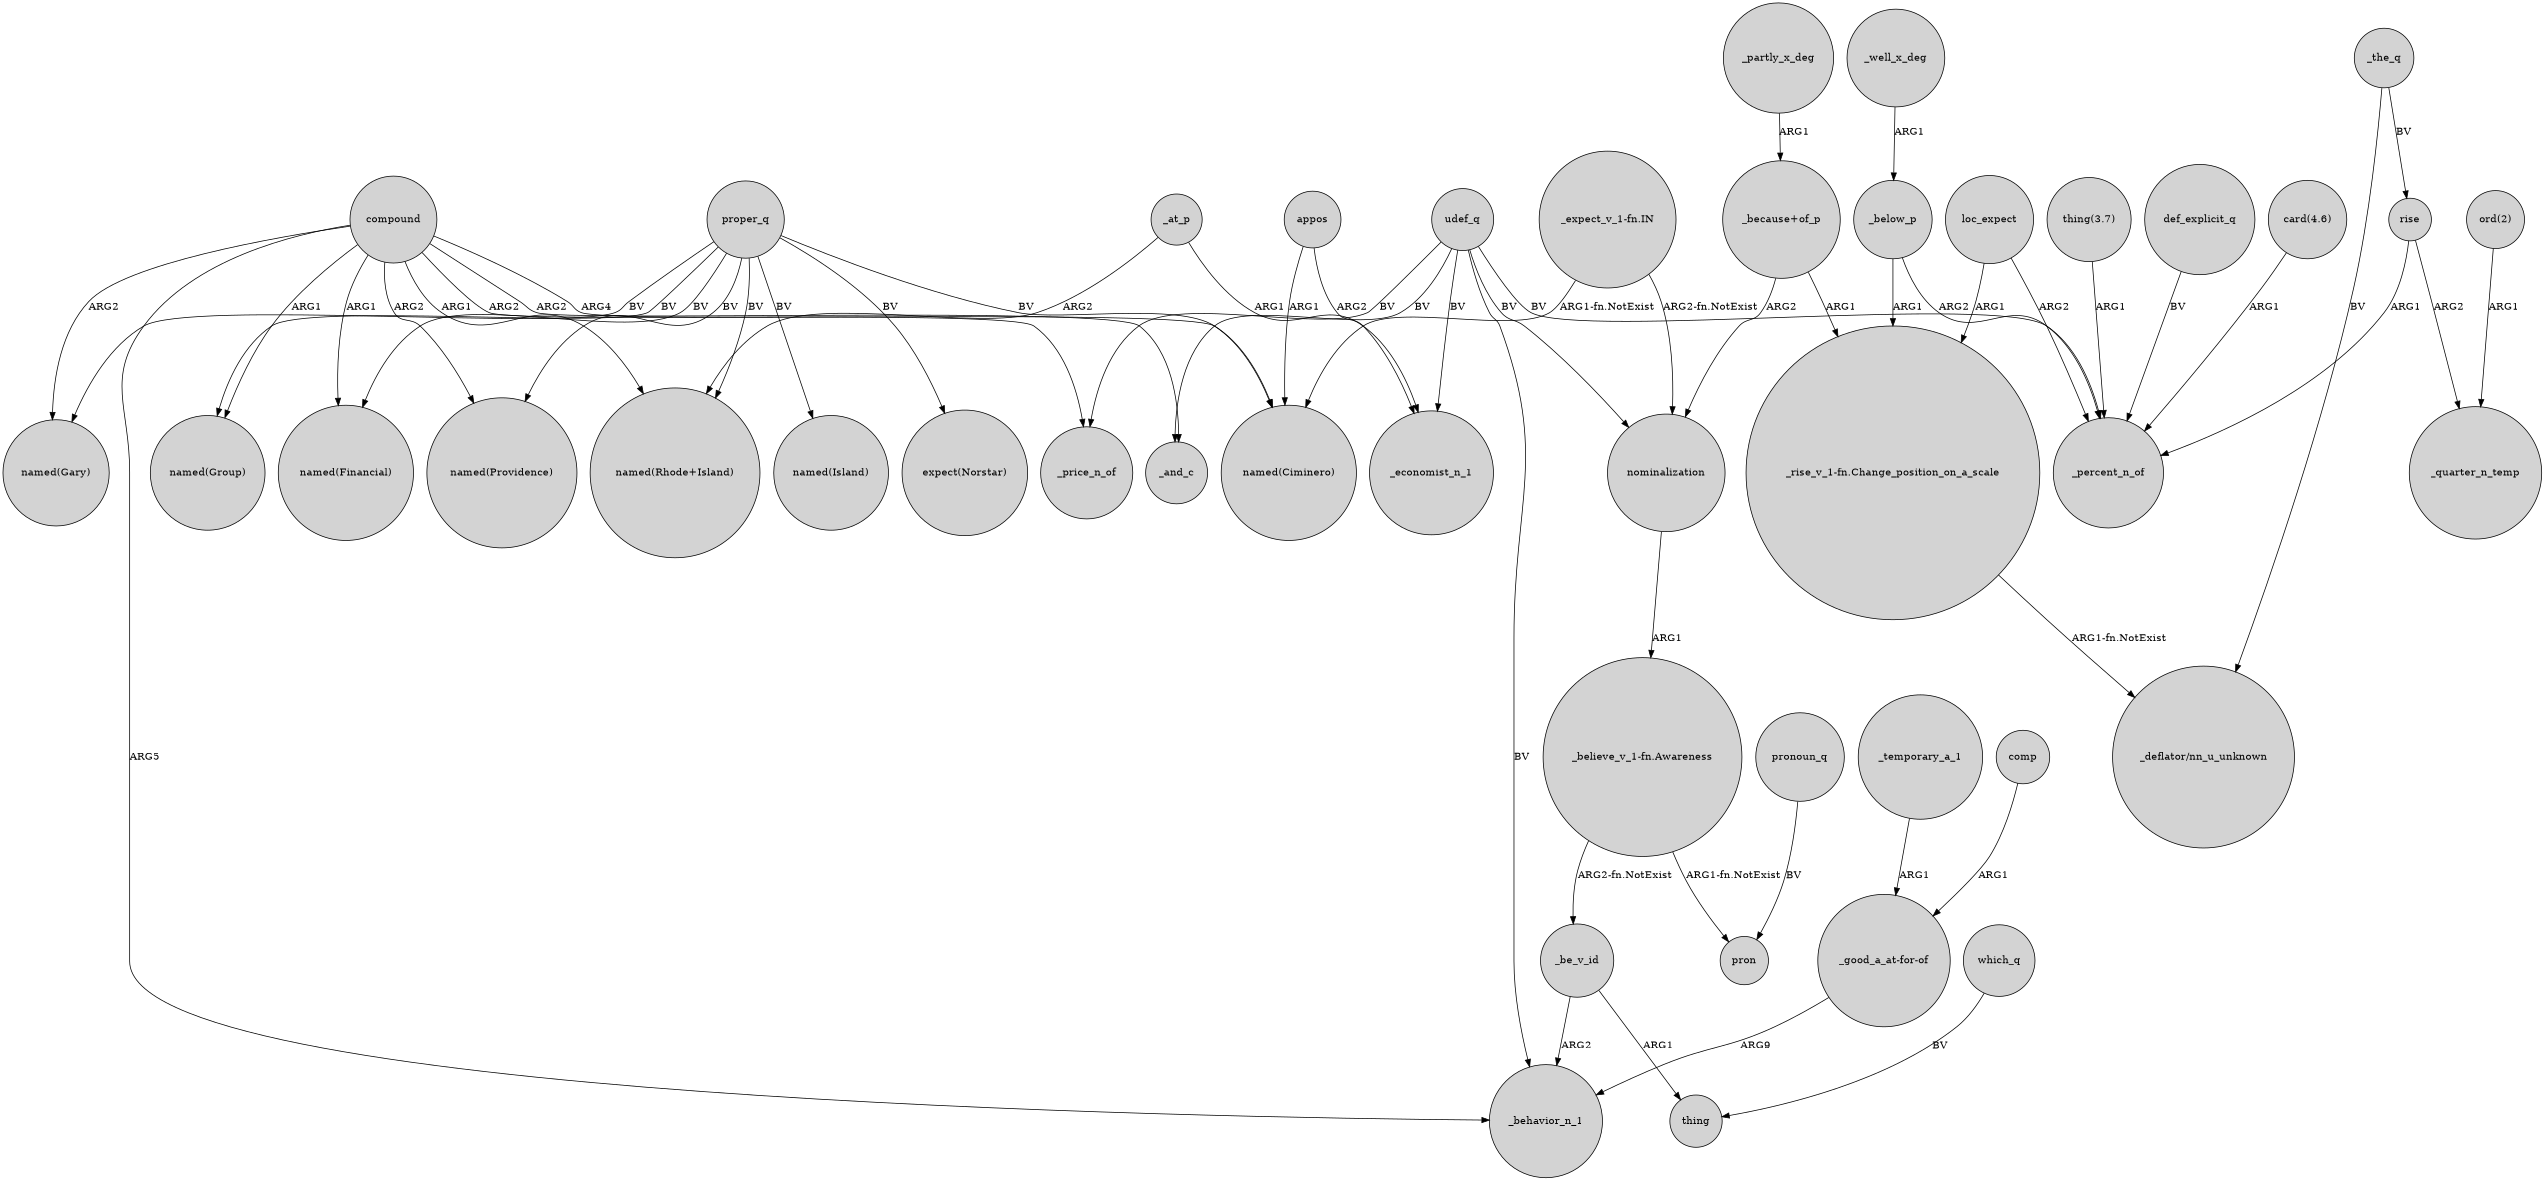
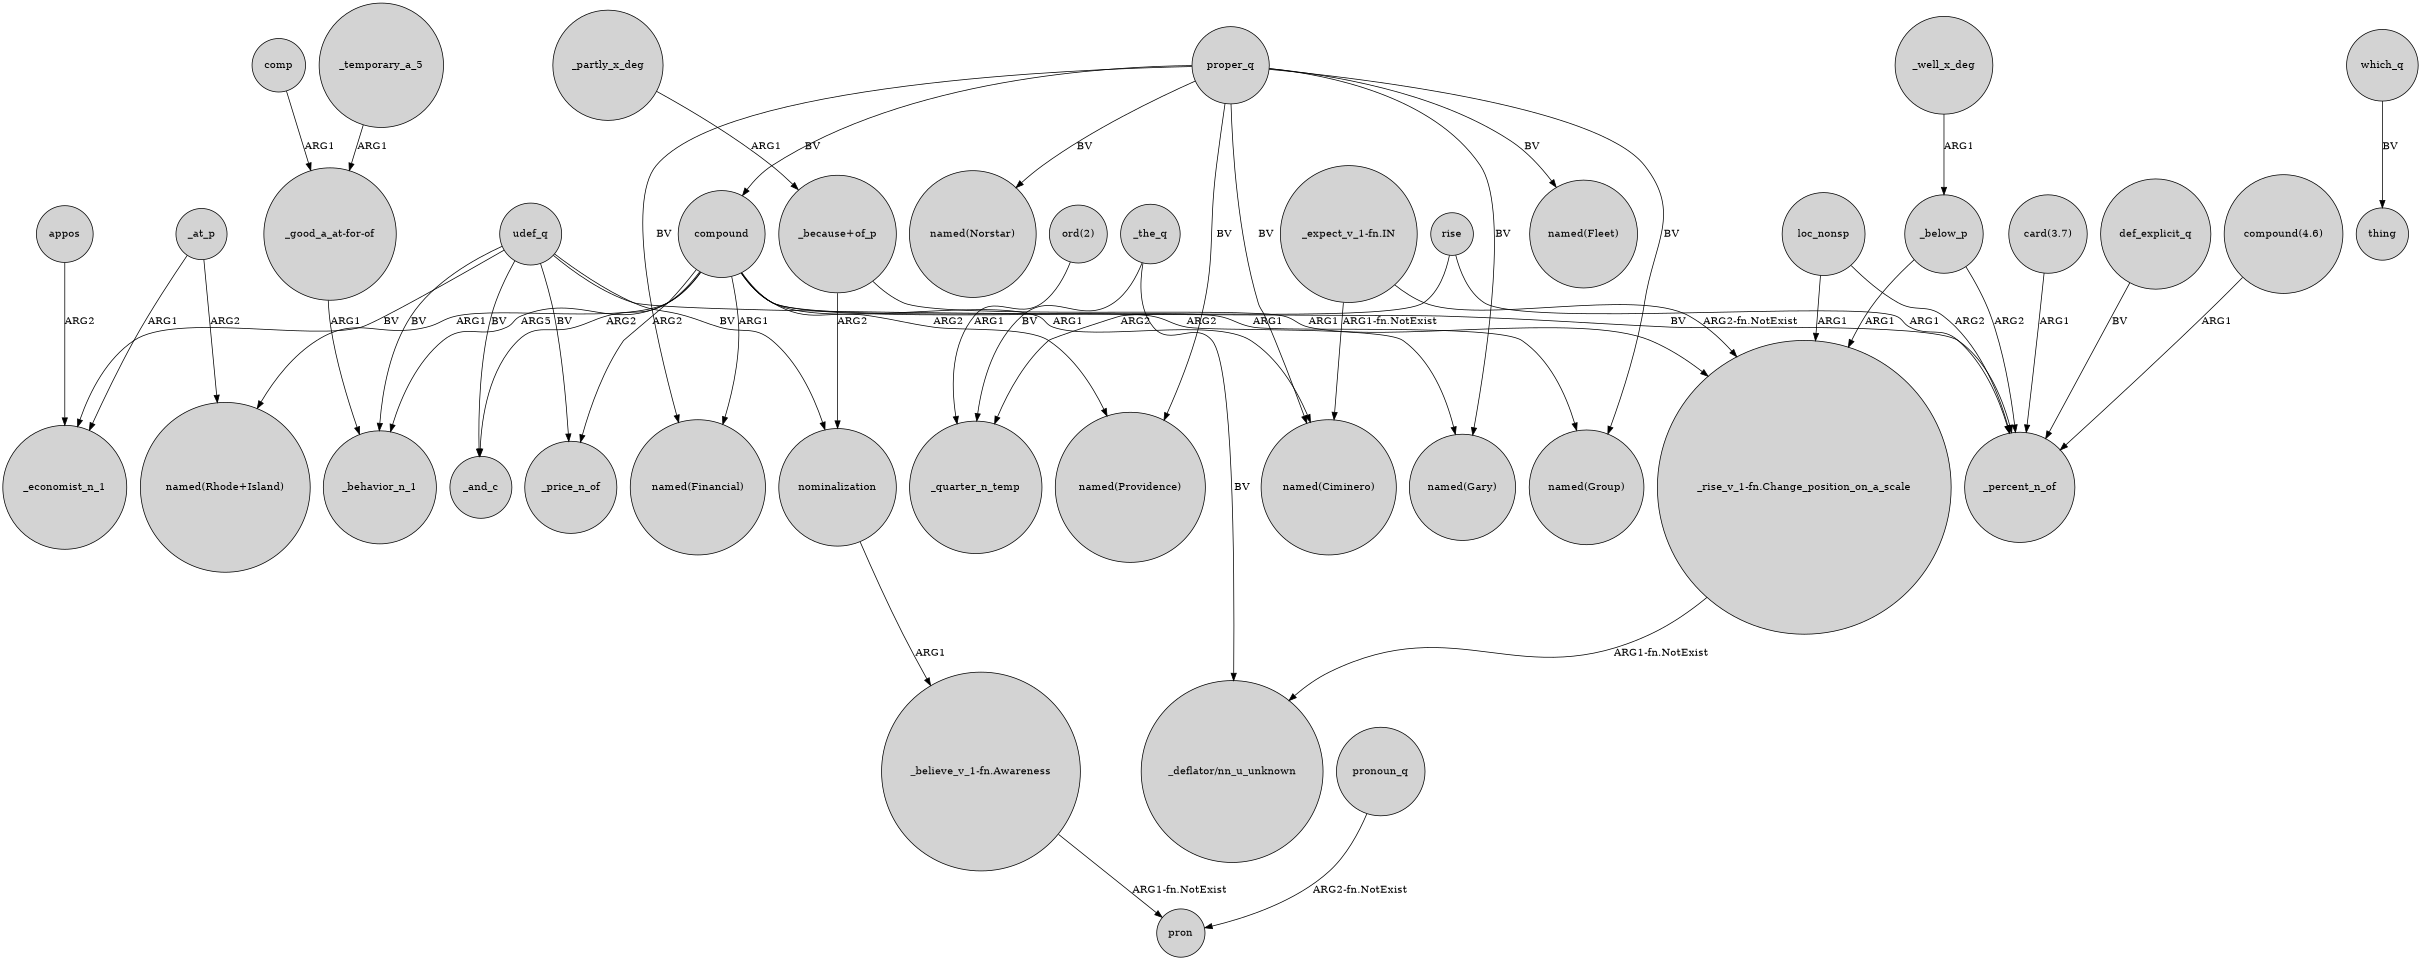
edge "_the_q" -> "rise": now "_the_q" -> "_quarter_n_temp"
node "loc_expect": label "loc_expect" -> "loc_nonsp"
node "thing(3.7)": label "thing(3.7)" -> "card(3.7)"
node "card(4.6)": label "card(4.6)" -> "compound(4.6)"
edge "compound" -> "named(Ciminero)": label "ARG4" -> "ARG1"
edge "appos" -> "named(Ciminero)": removed, label "ARG1"
edge "proper_q" -> "named(Rhode+Island)": now "proper_q" -> "compound"
edge "_expect_v_1-fn.IN" -> "nominalization": now "_expect_v_1-fn.IN" -> "_rise_v_1-fn.Change_position_on_a_scale"
node "named(Island)": label "named(Island)" -> "named(Fleet)"
node "expect(Norstar)": label "expect(Norstar)" -> "named(Norstar)"
node "_temporary_a_1": label "_temporary_a_1" -> "_temporary_a_5"
edge "pronoun_q" -> "pron": label "BV" -> "ARG2-fn.NotExist"
node "_be_v_id": removed
edge "_good_a_at-for-of" -> "_behavior_n_1": label "ARG9" -> "ARG1"
